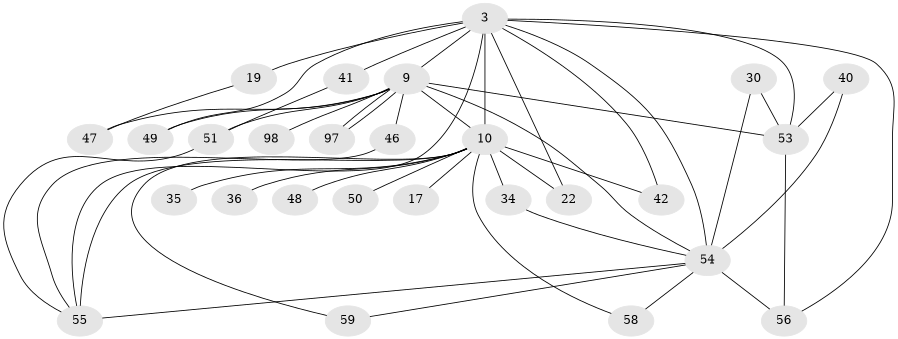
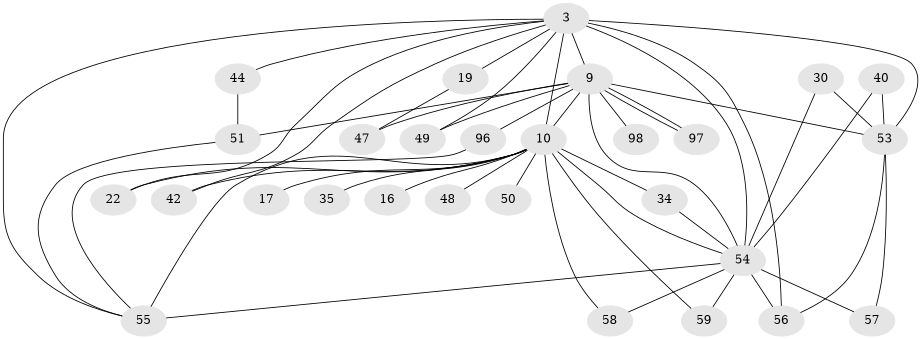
node "41": label "41" -> "44"
node "46": label "46" -> "96"
node "36": label "36" -> "16"
edge "10" -- "54": added
node "57": added
